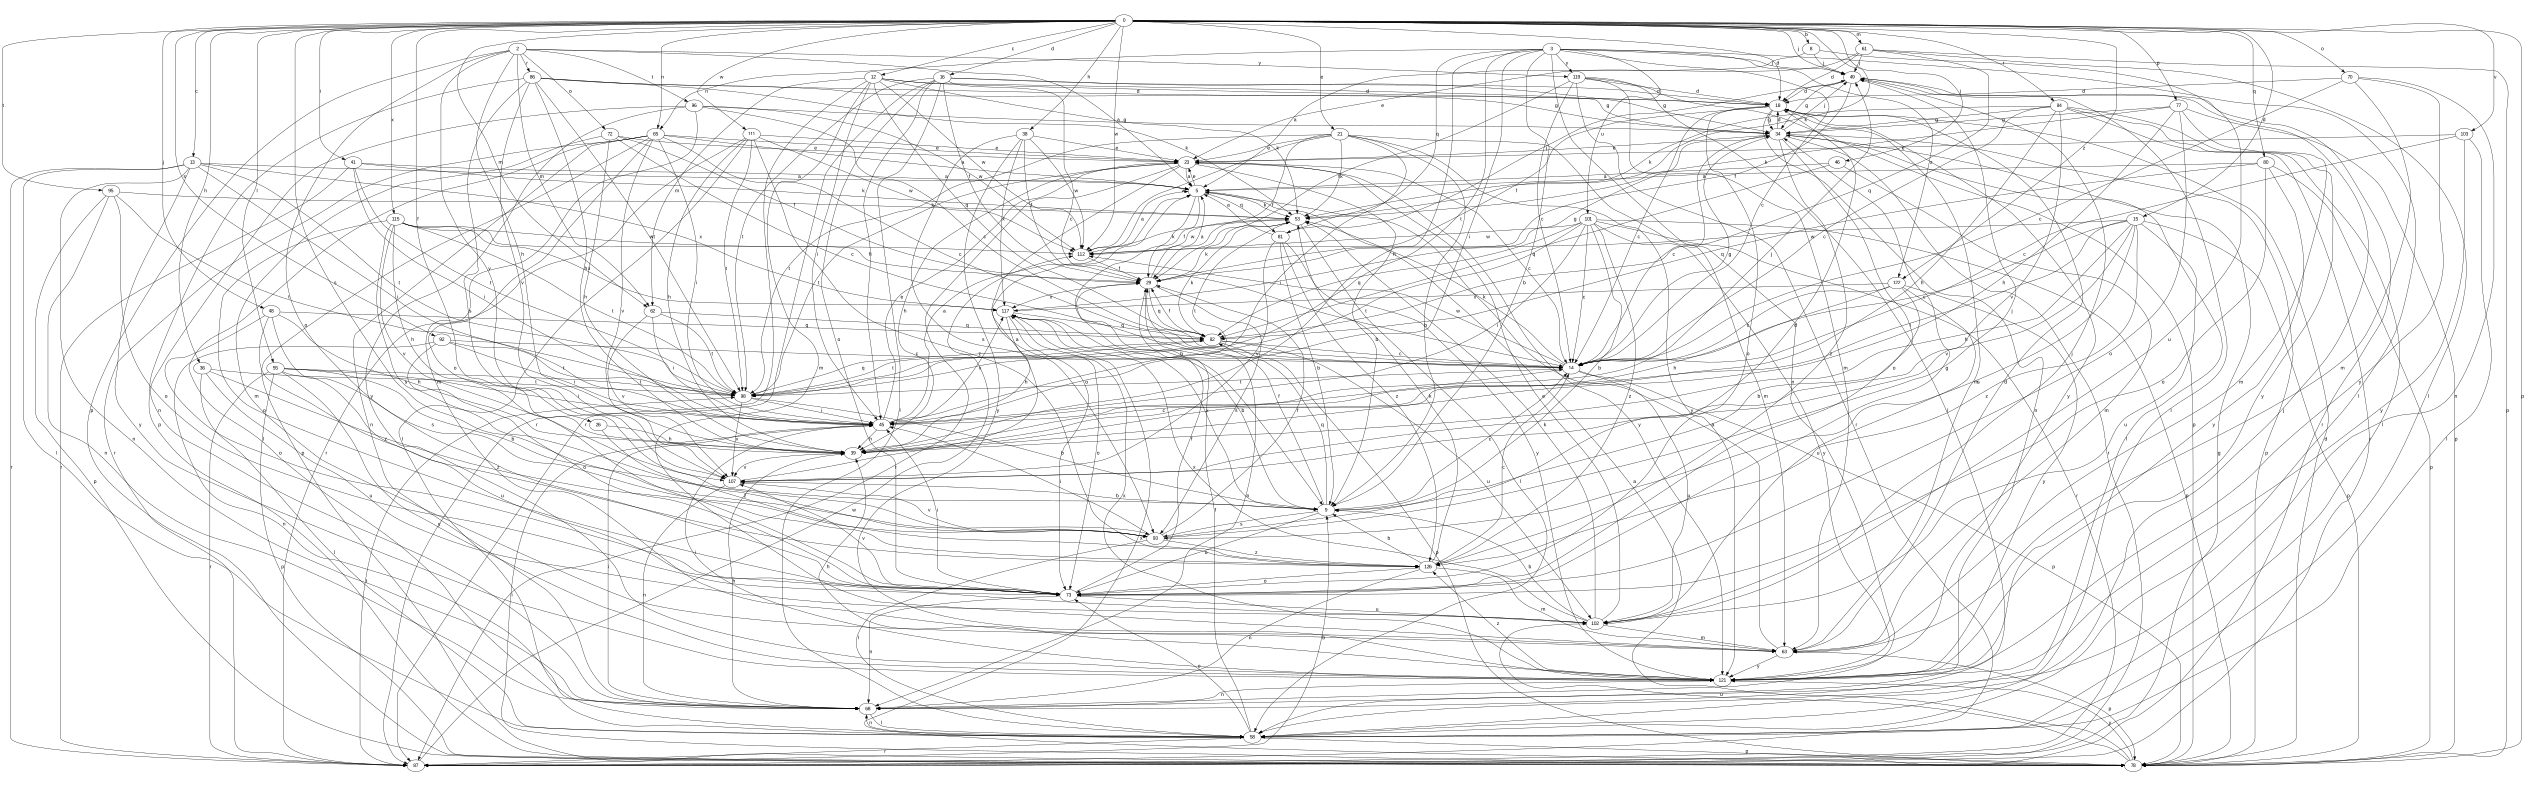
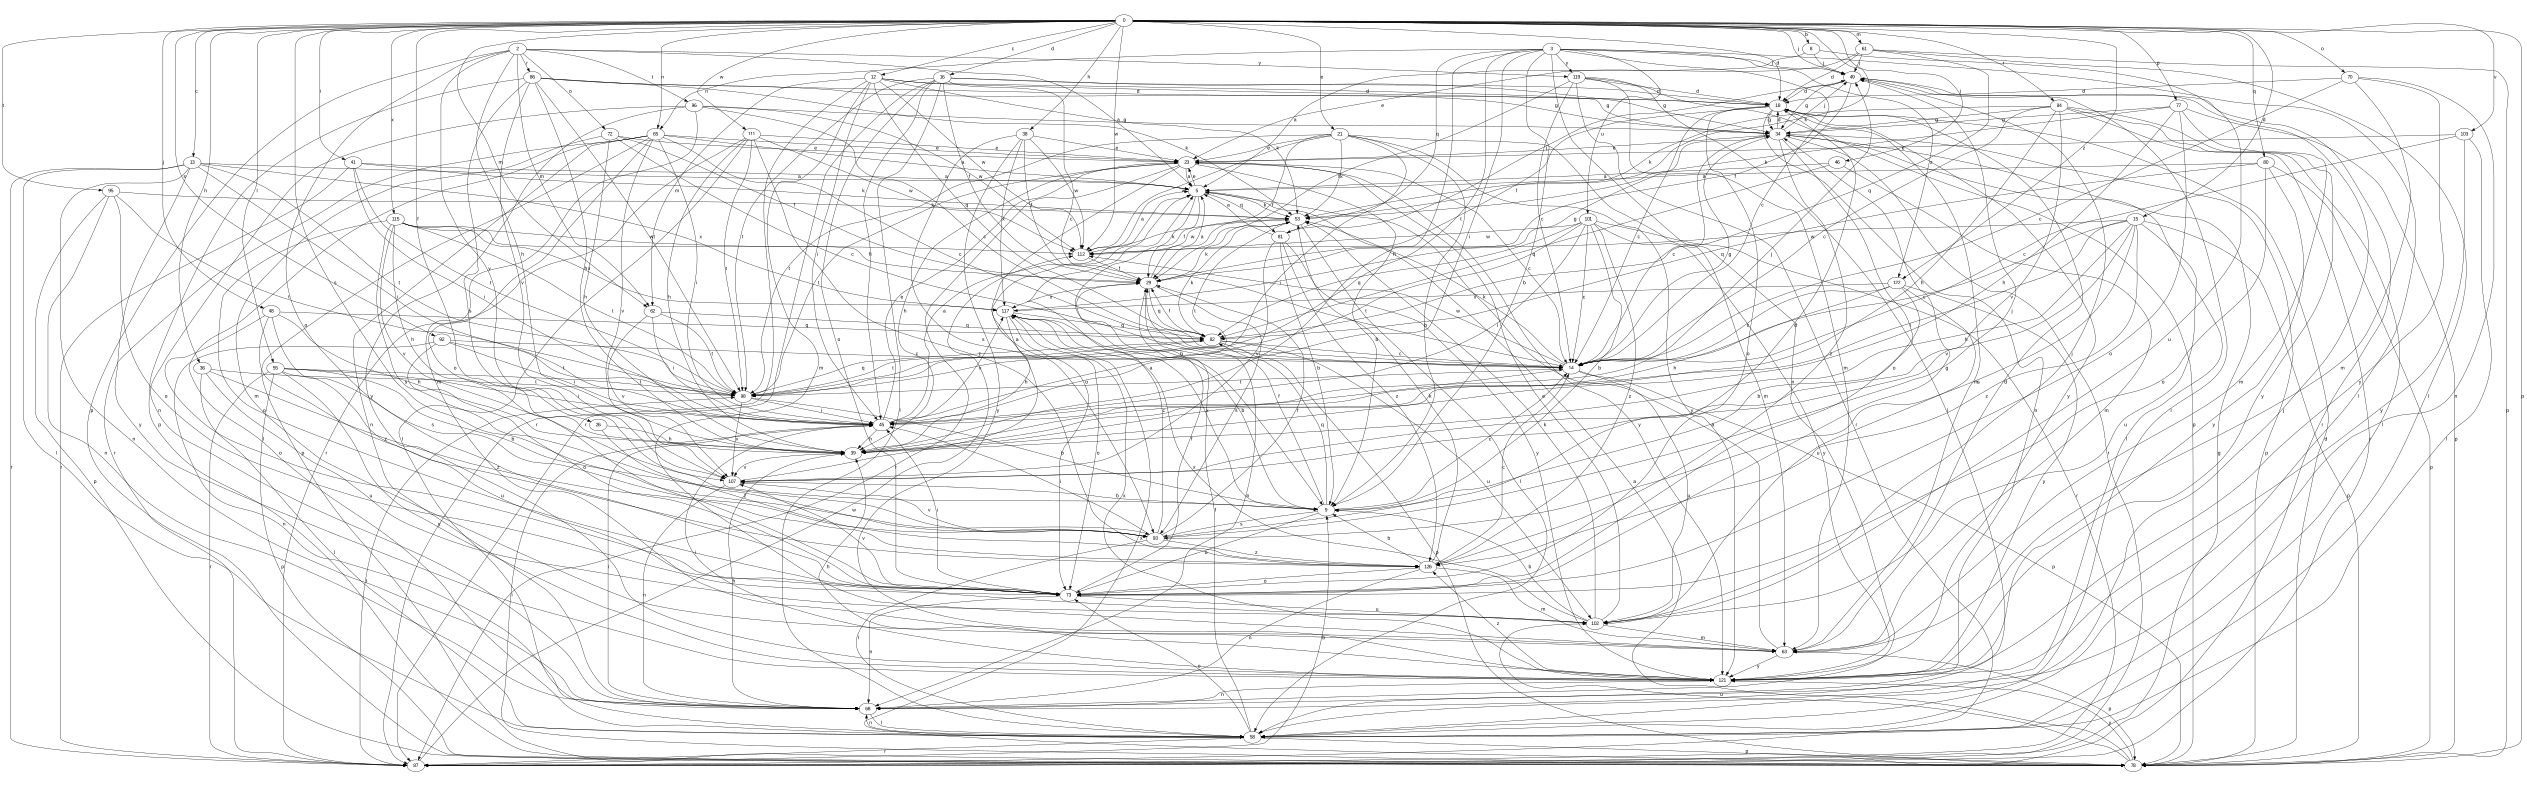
edge "93" -> "5": added, label "a"
edge "101" -> "78": removed, label "p"
